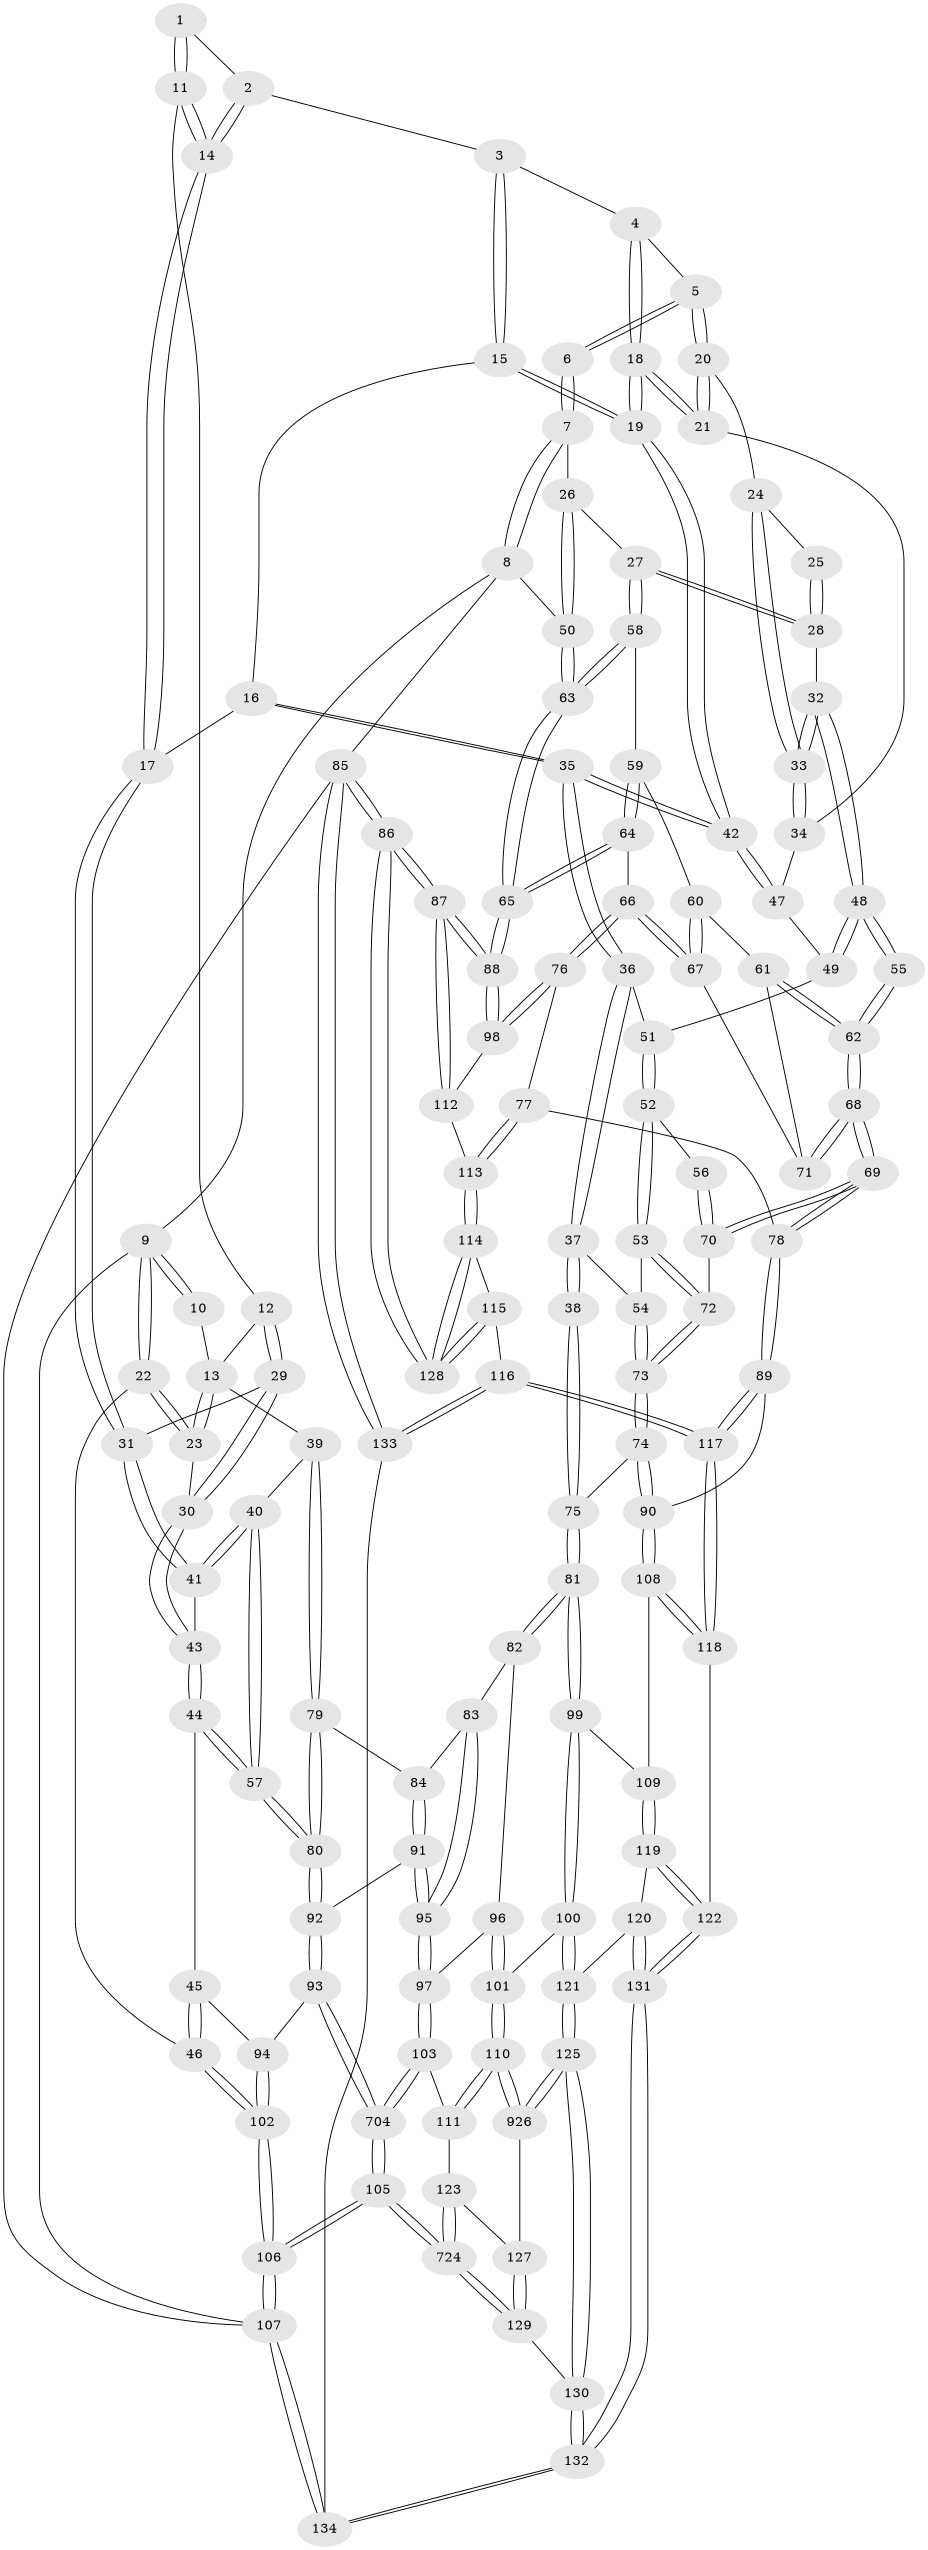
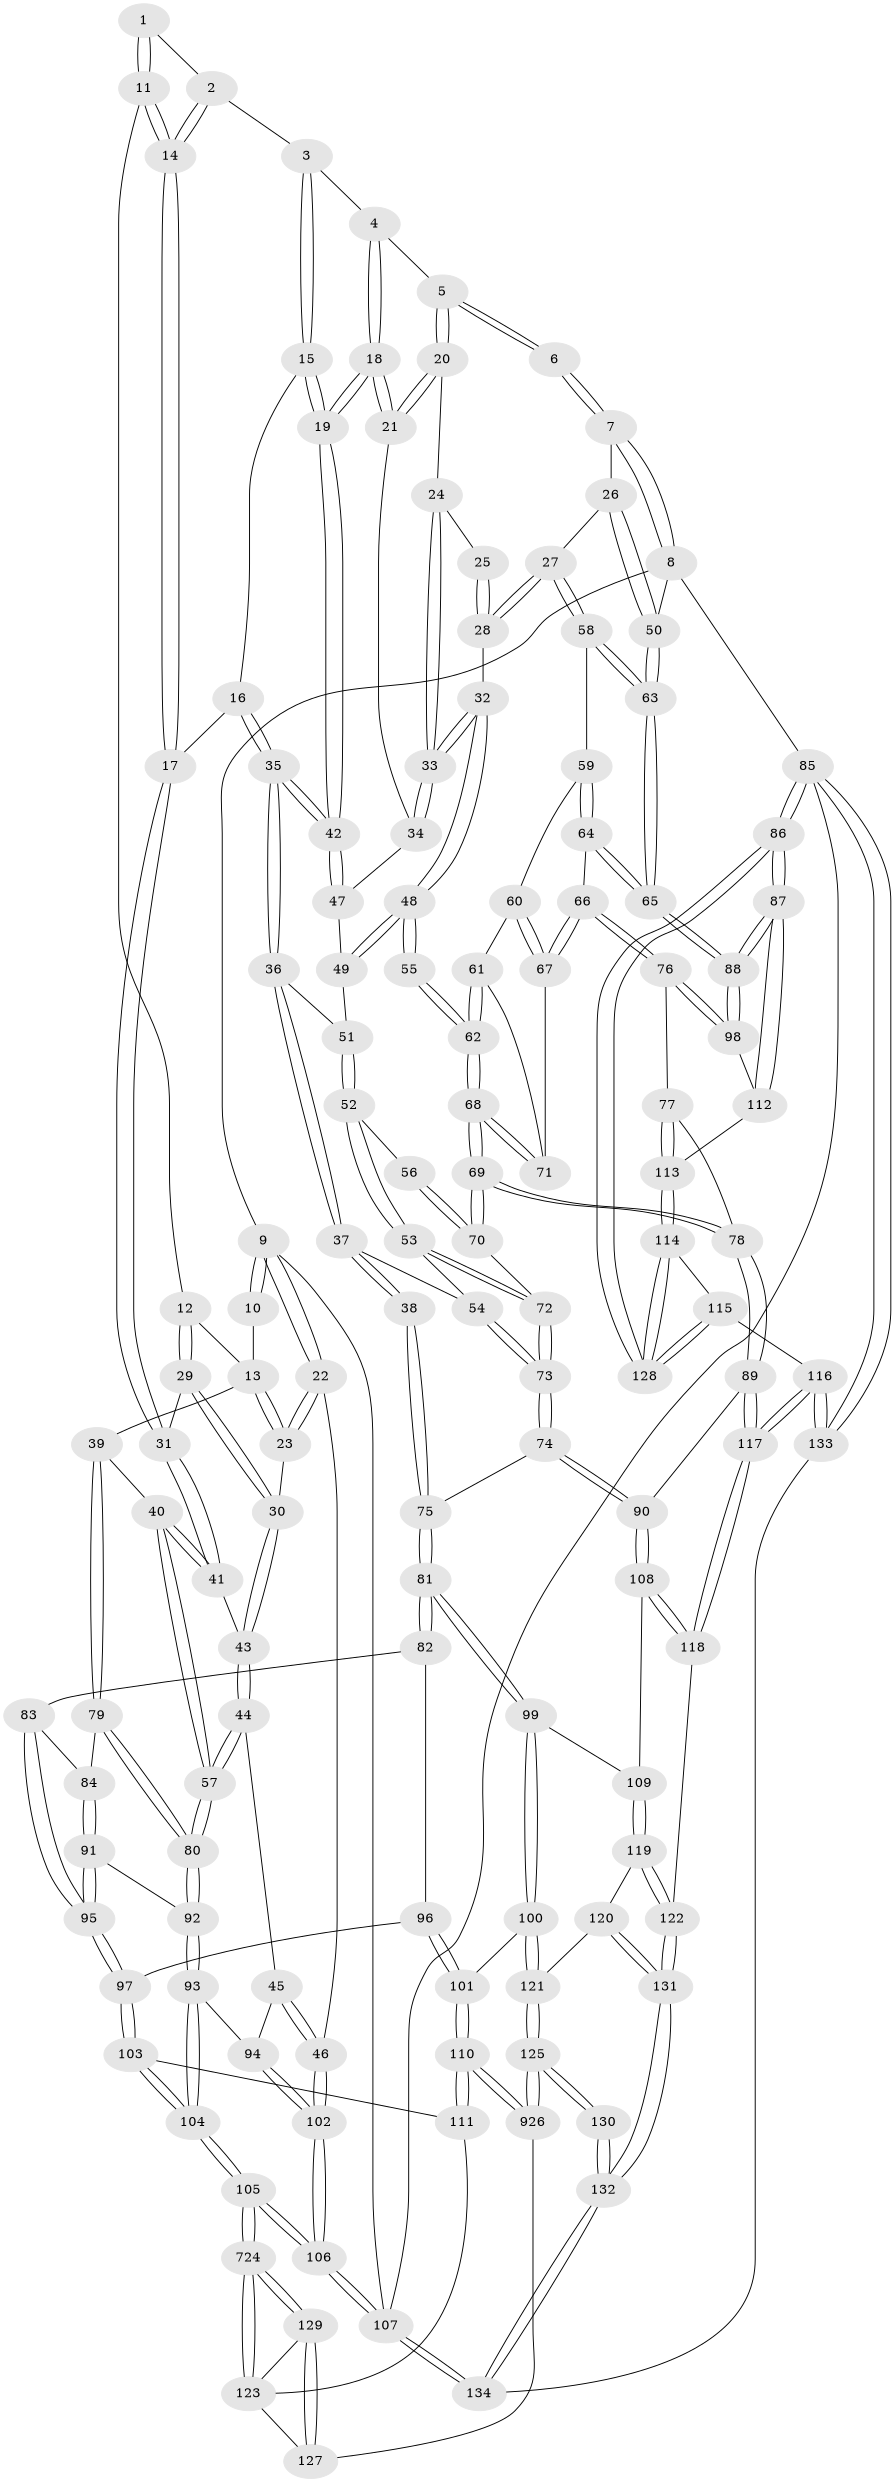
node "704": label "704" -> "104"
edge "129" -- "130": now "129" -- "123"
